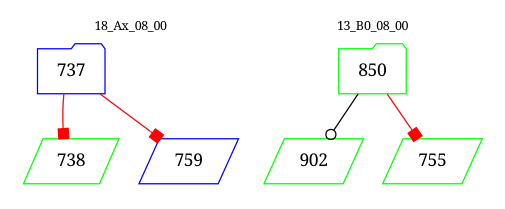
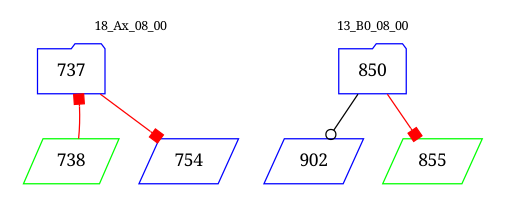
node "850": color green -> blue
edge "737" -> "738": reversed
node "759": label "759" -> "754"
node "902": color green -> blue
node "755": label "755" -> "855"
